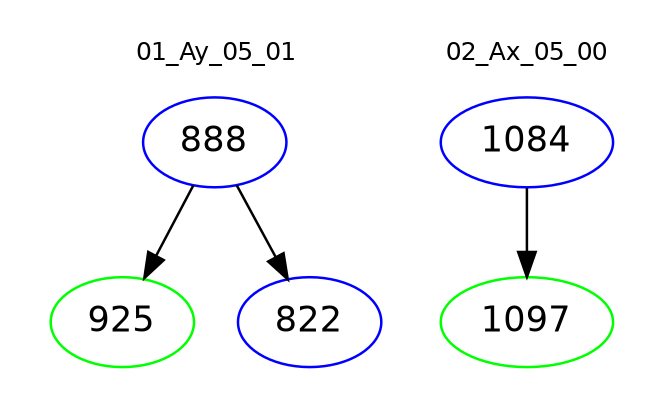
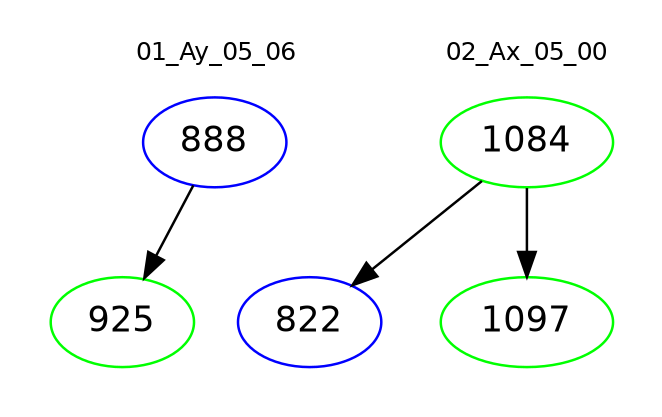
cluster "01_Ay_05_01": label "01_Ay_05_01" -> "01_Ay_05_06"
node "1084": color blue -> green
edge "888" -> "822": now "1084" -> "822"
